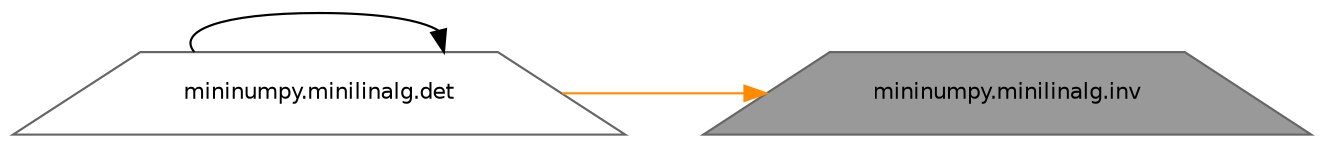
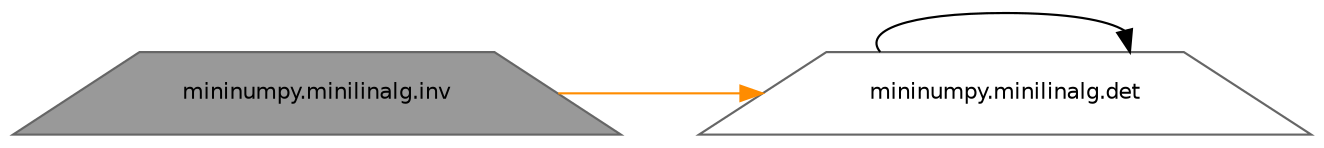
edge "mininumpy.minilinalg.det" -> "mininumpy.minilinalg.inv": reversed
